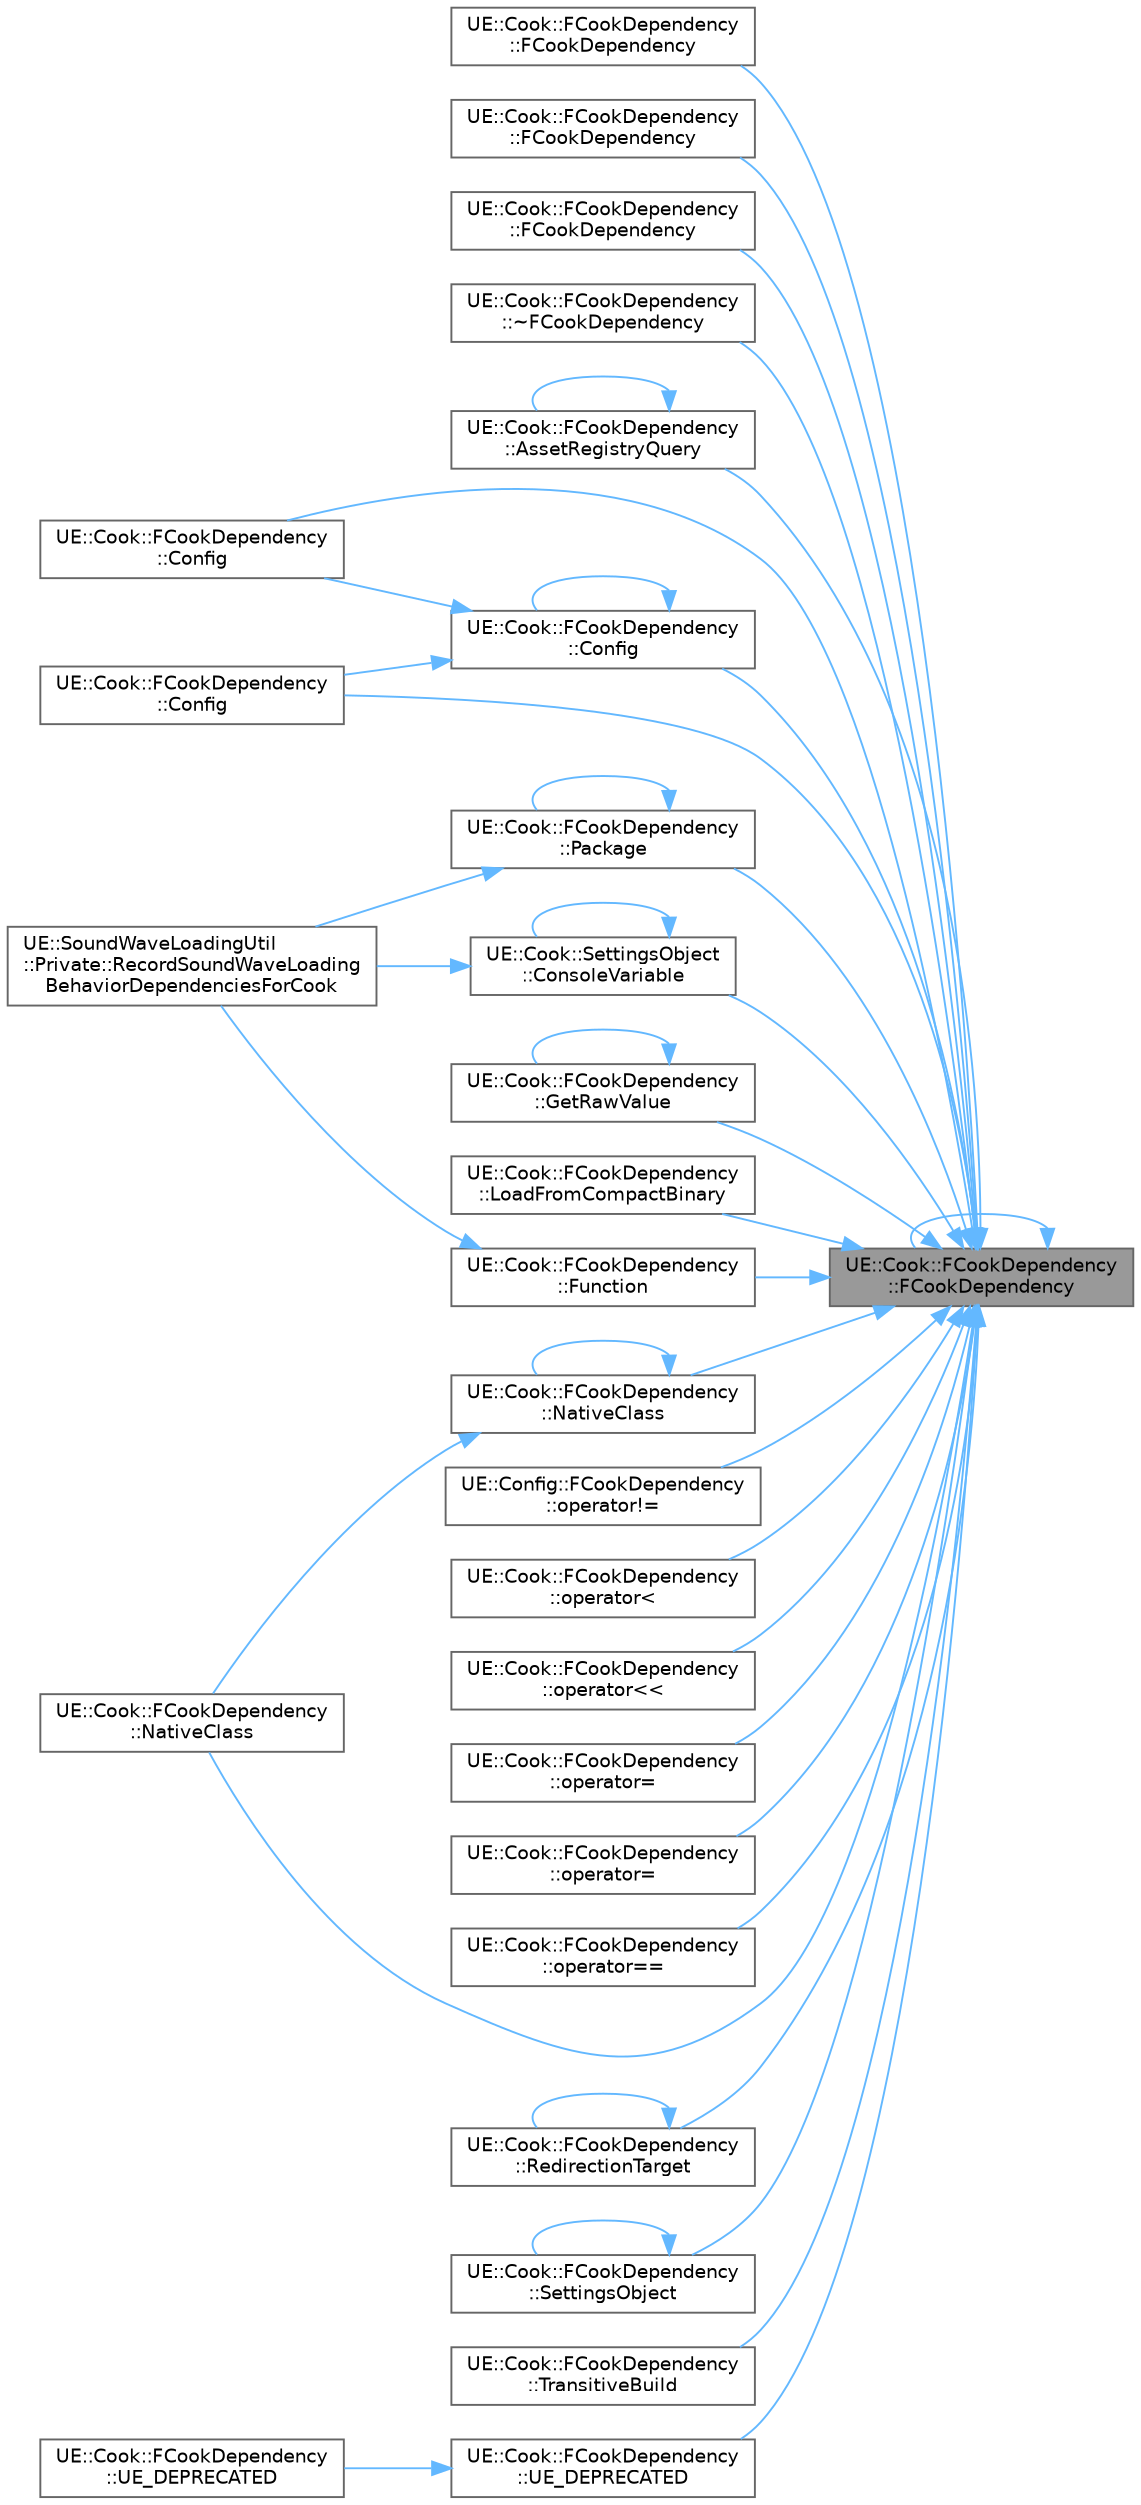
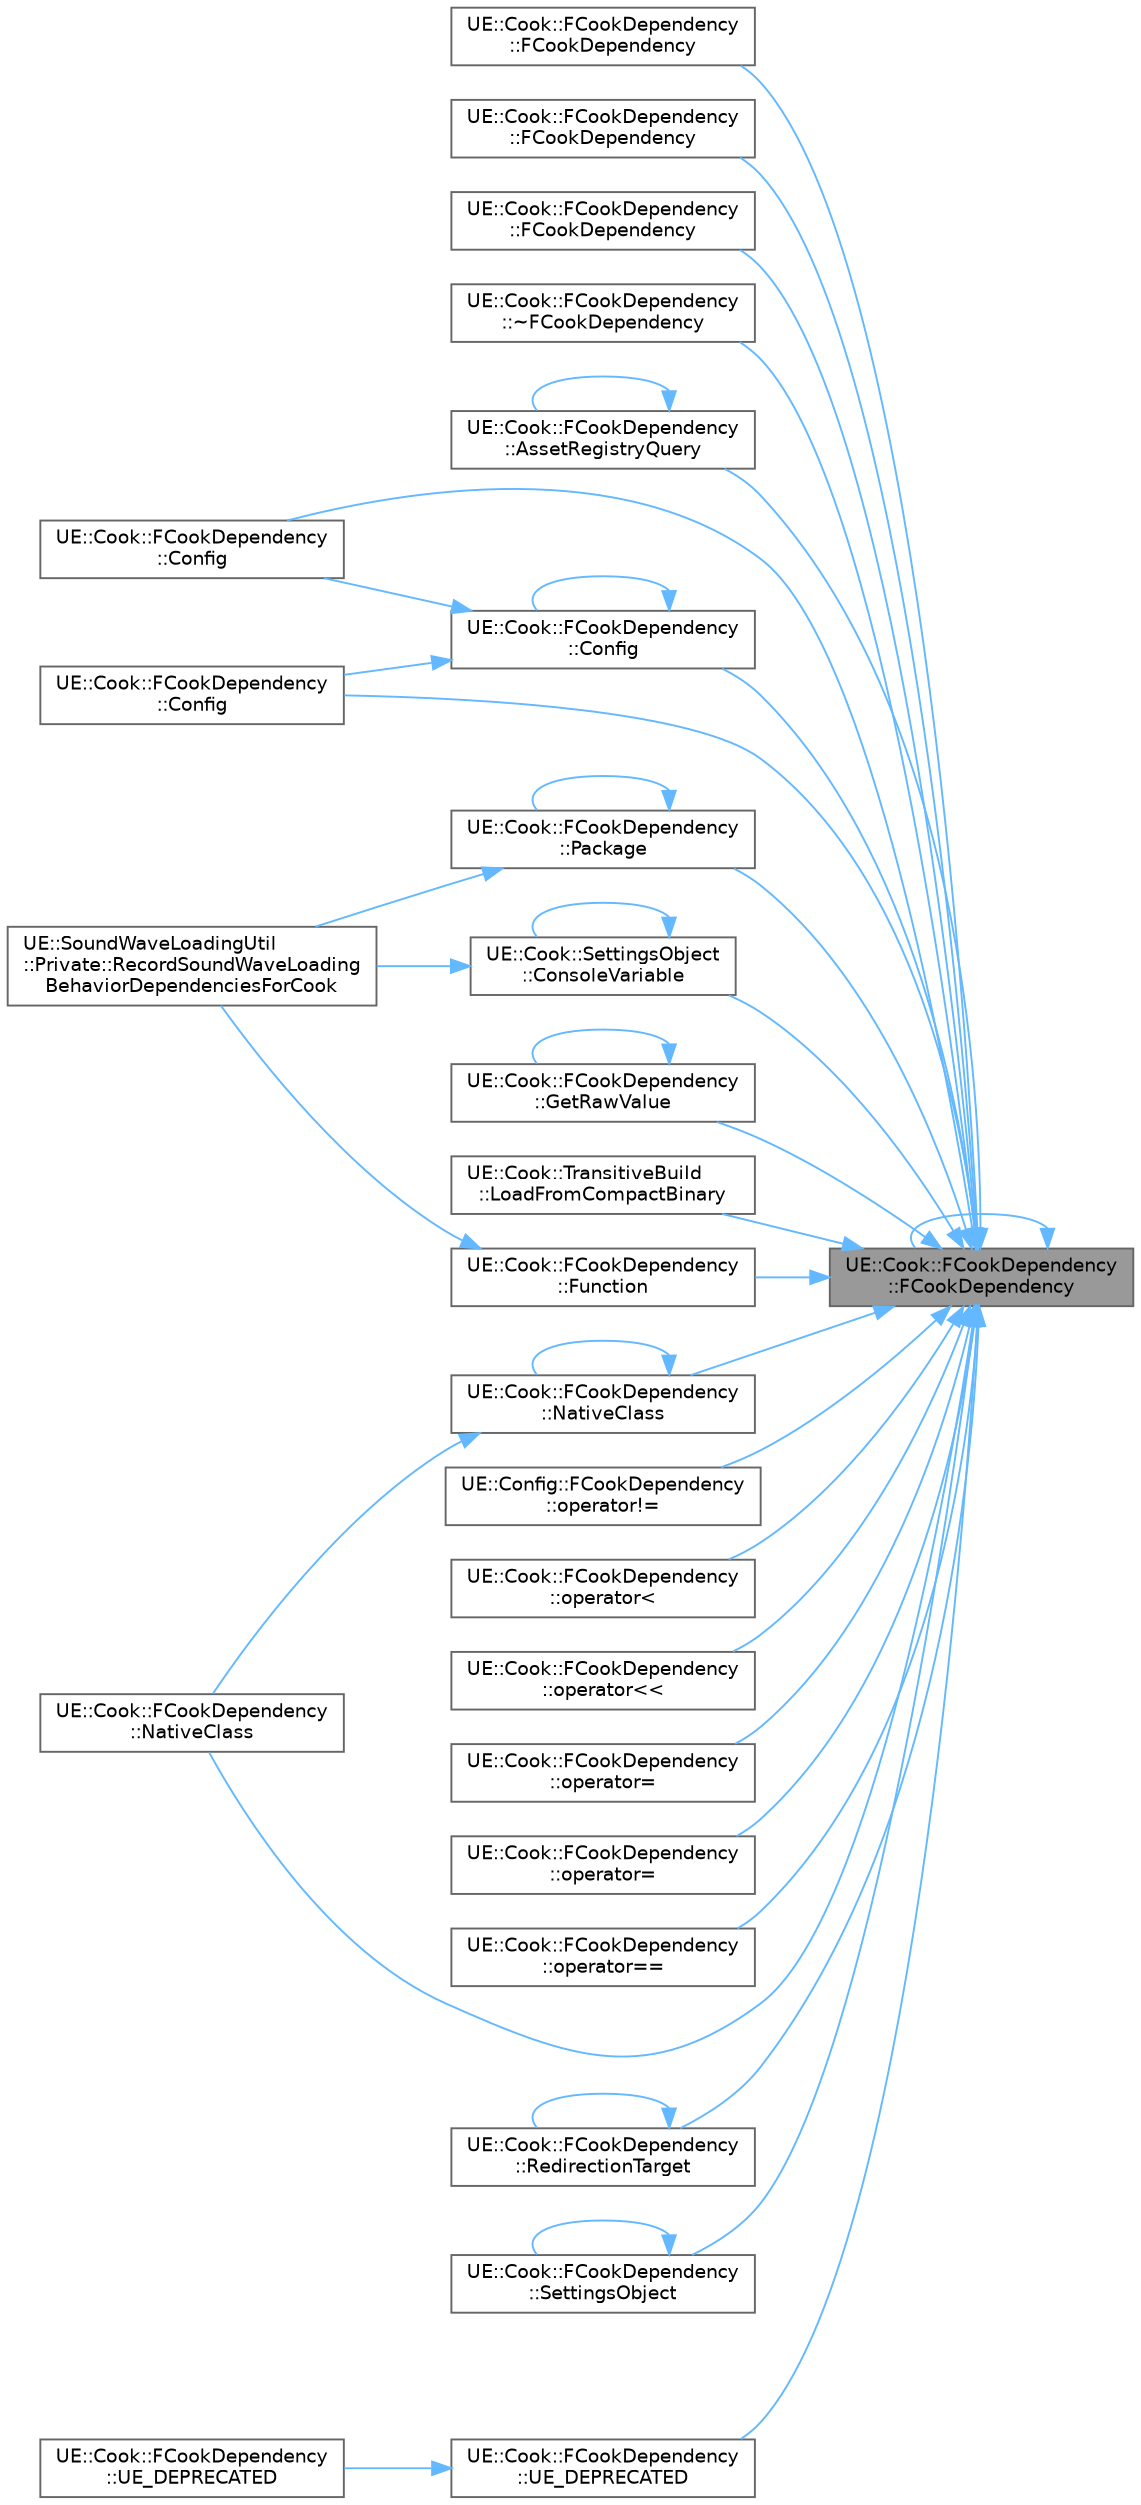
node "UE::Cook::FCookDependency ::LoadFromCompactBinary": label "UE::Cook::FCookDependency ::LoadFromCompactBinary" -> "UE::Cook::TransitiveBuild ::LoadFromCompactBinary"
node "UE::Cook::FCookDependency ::TransitiveBuild": removed
